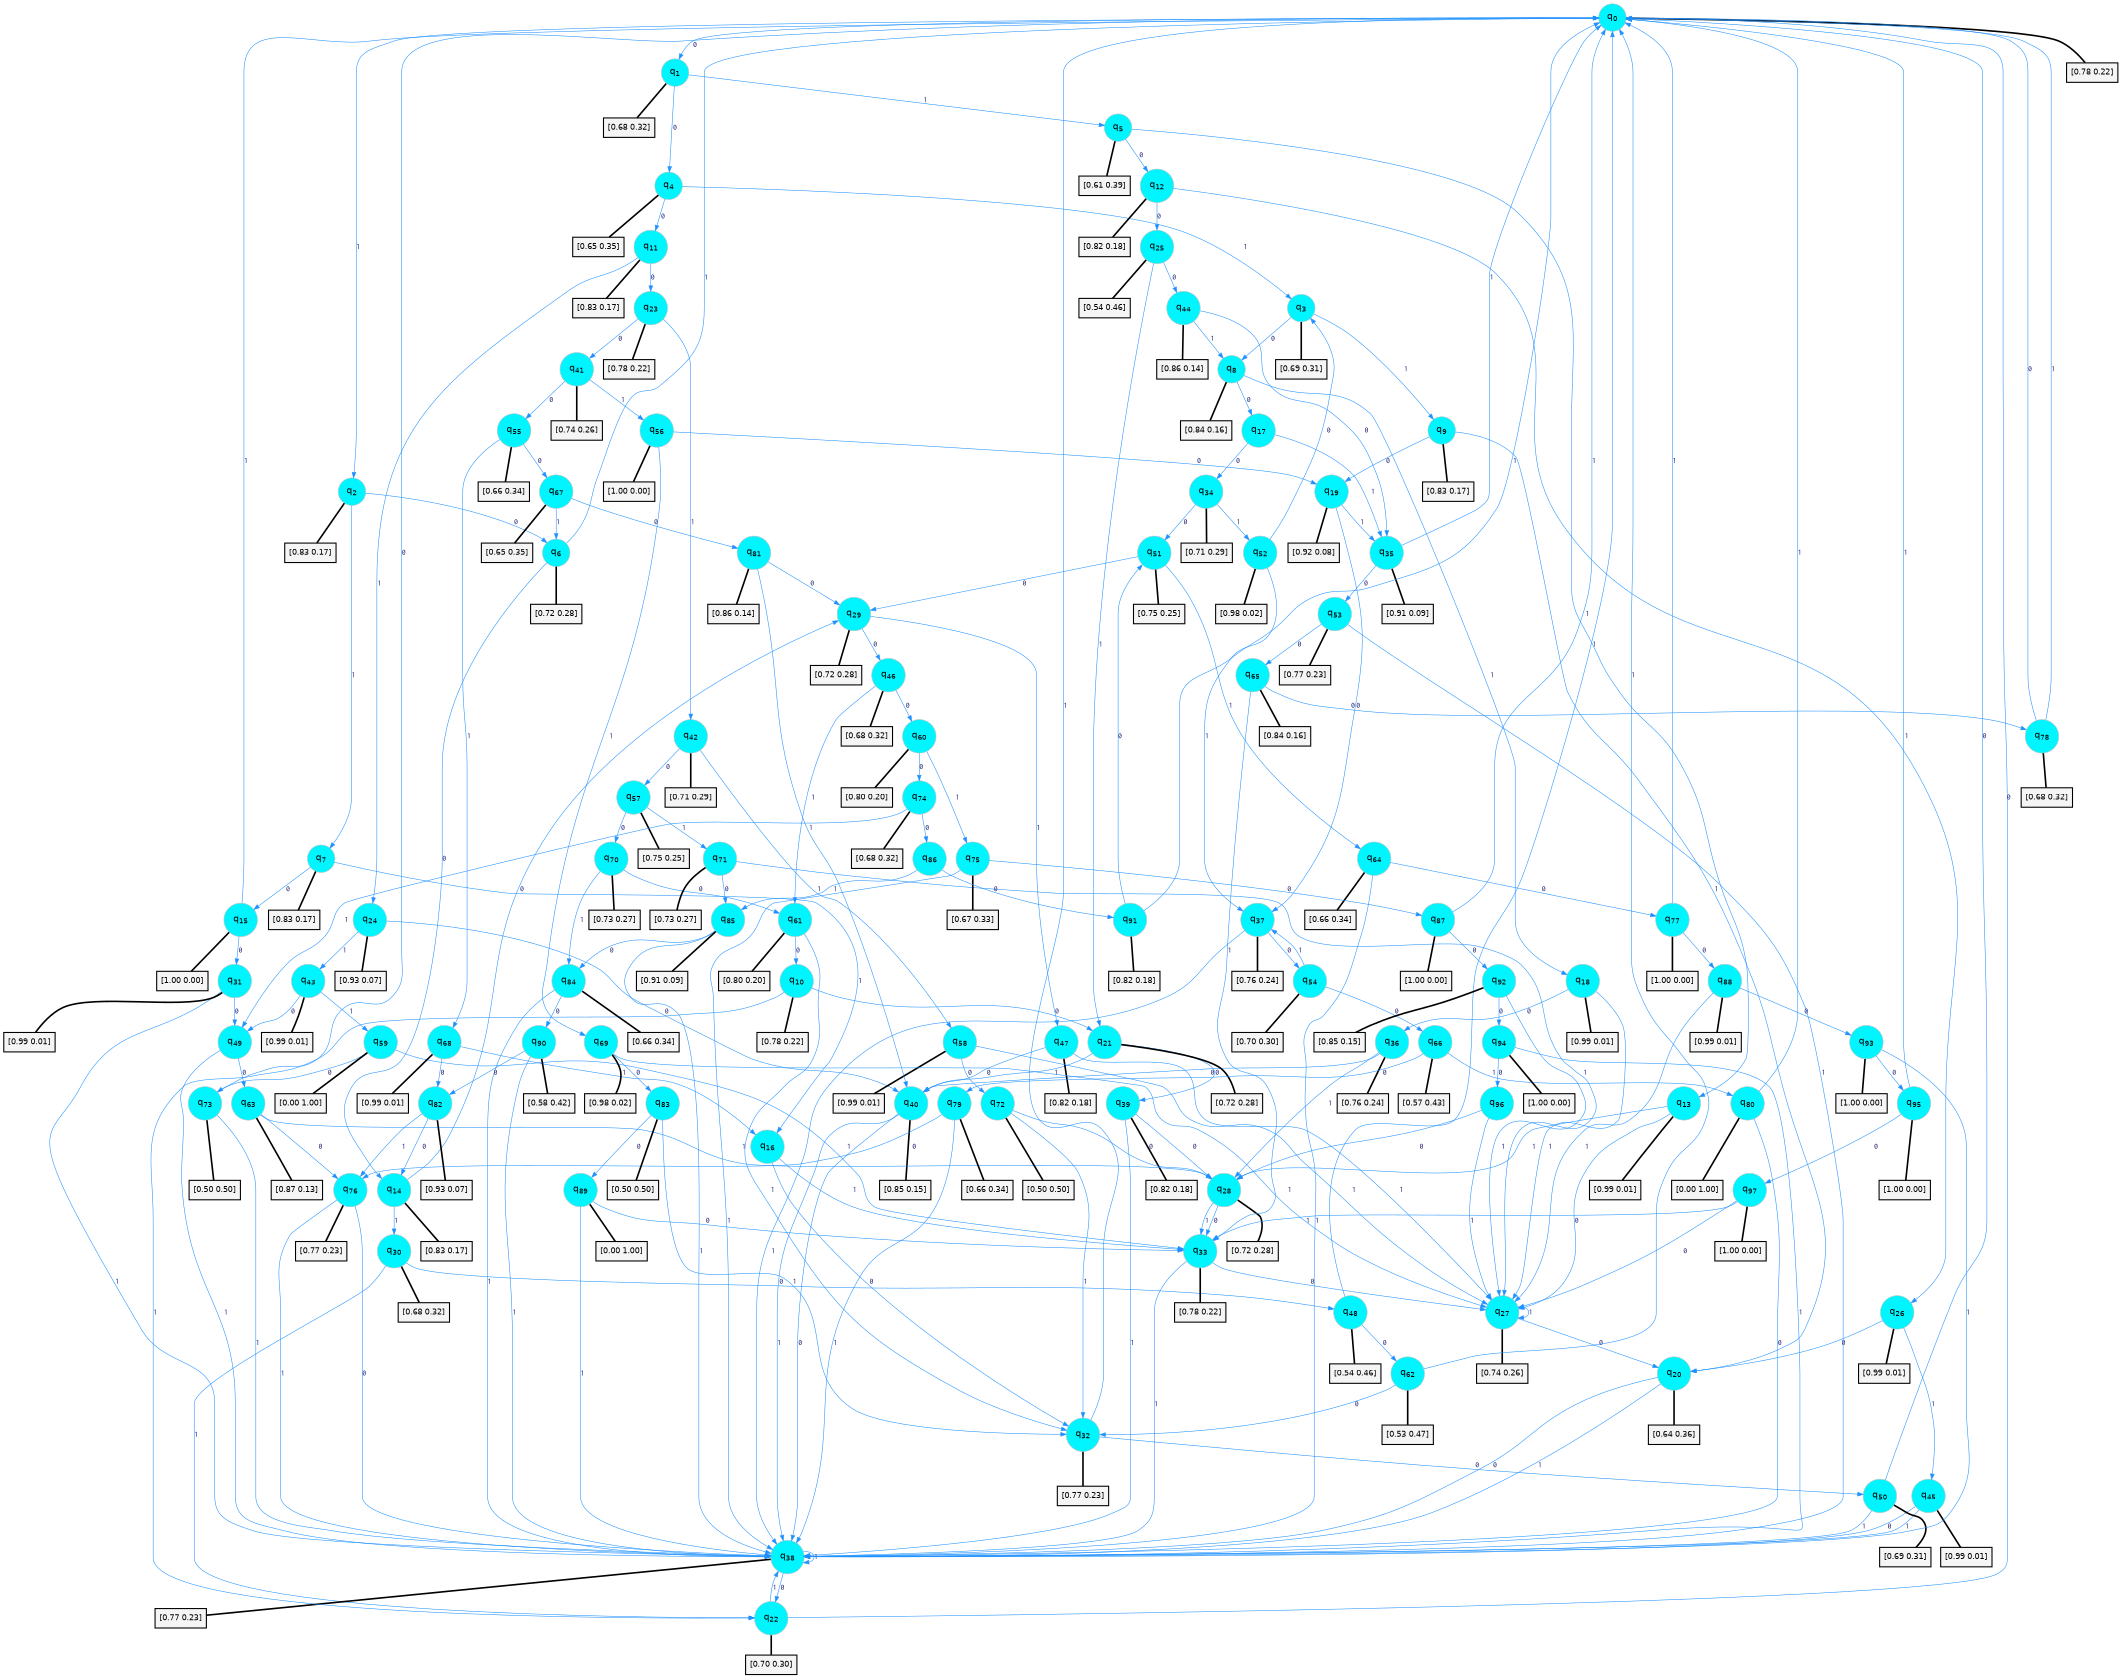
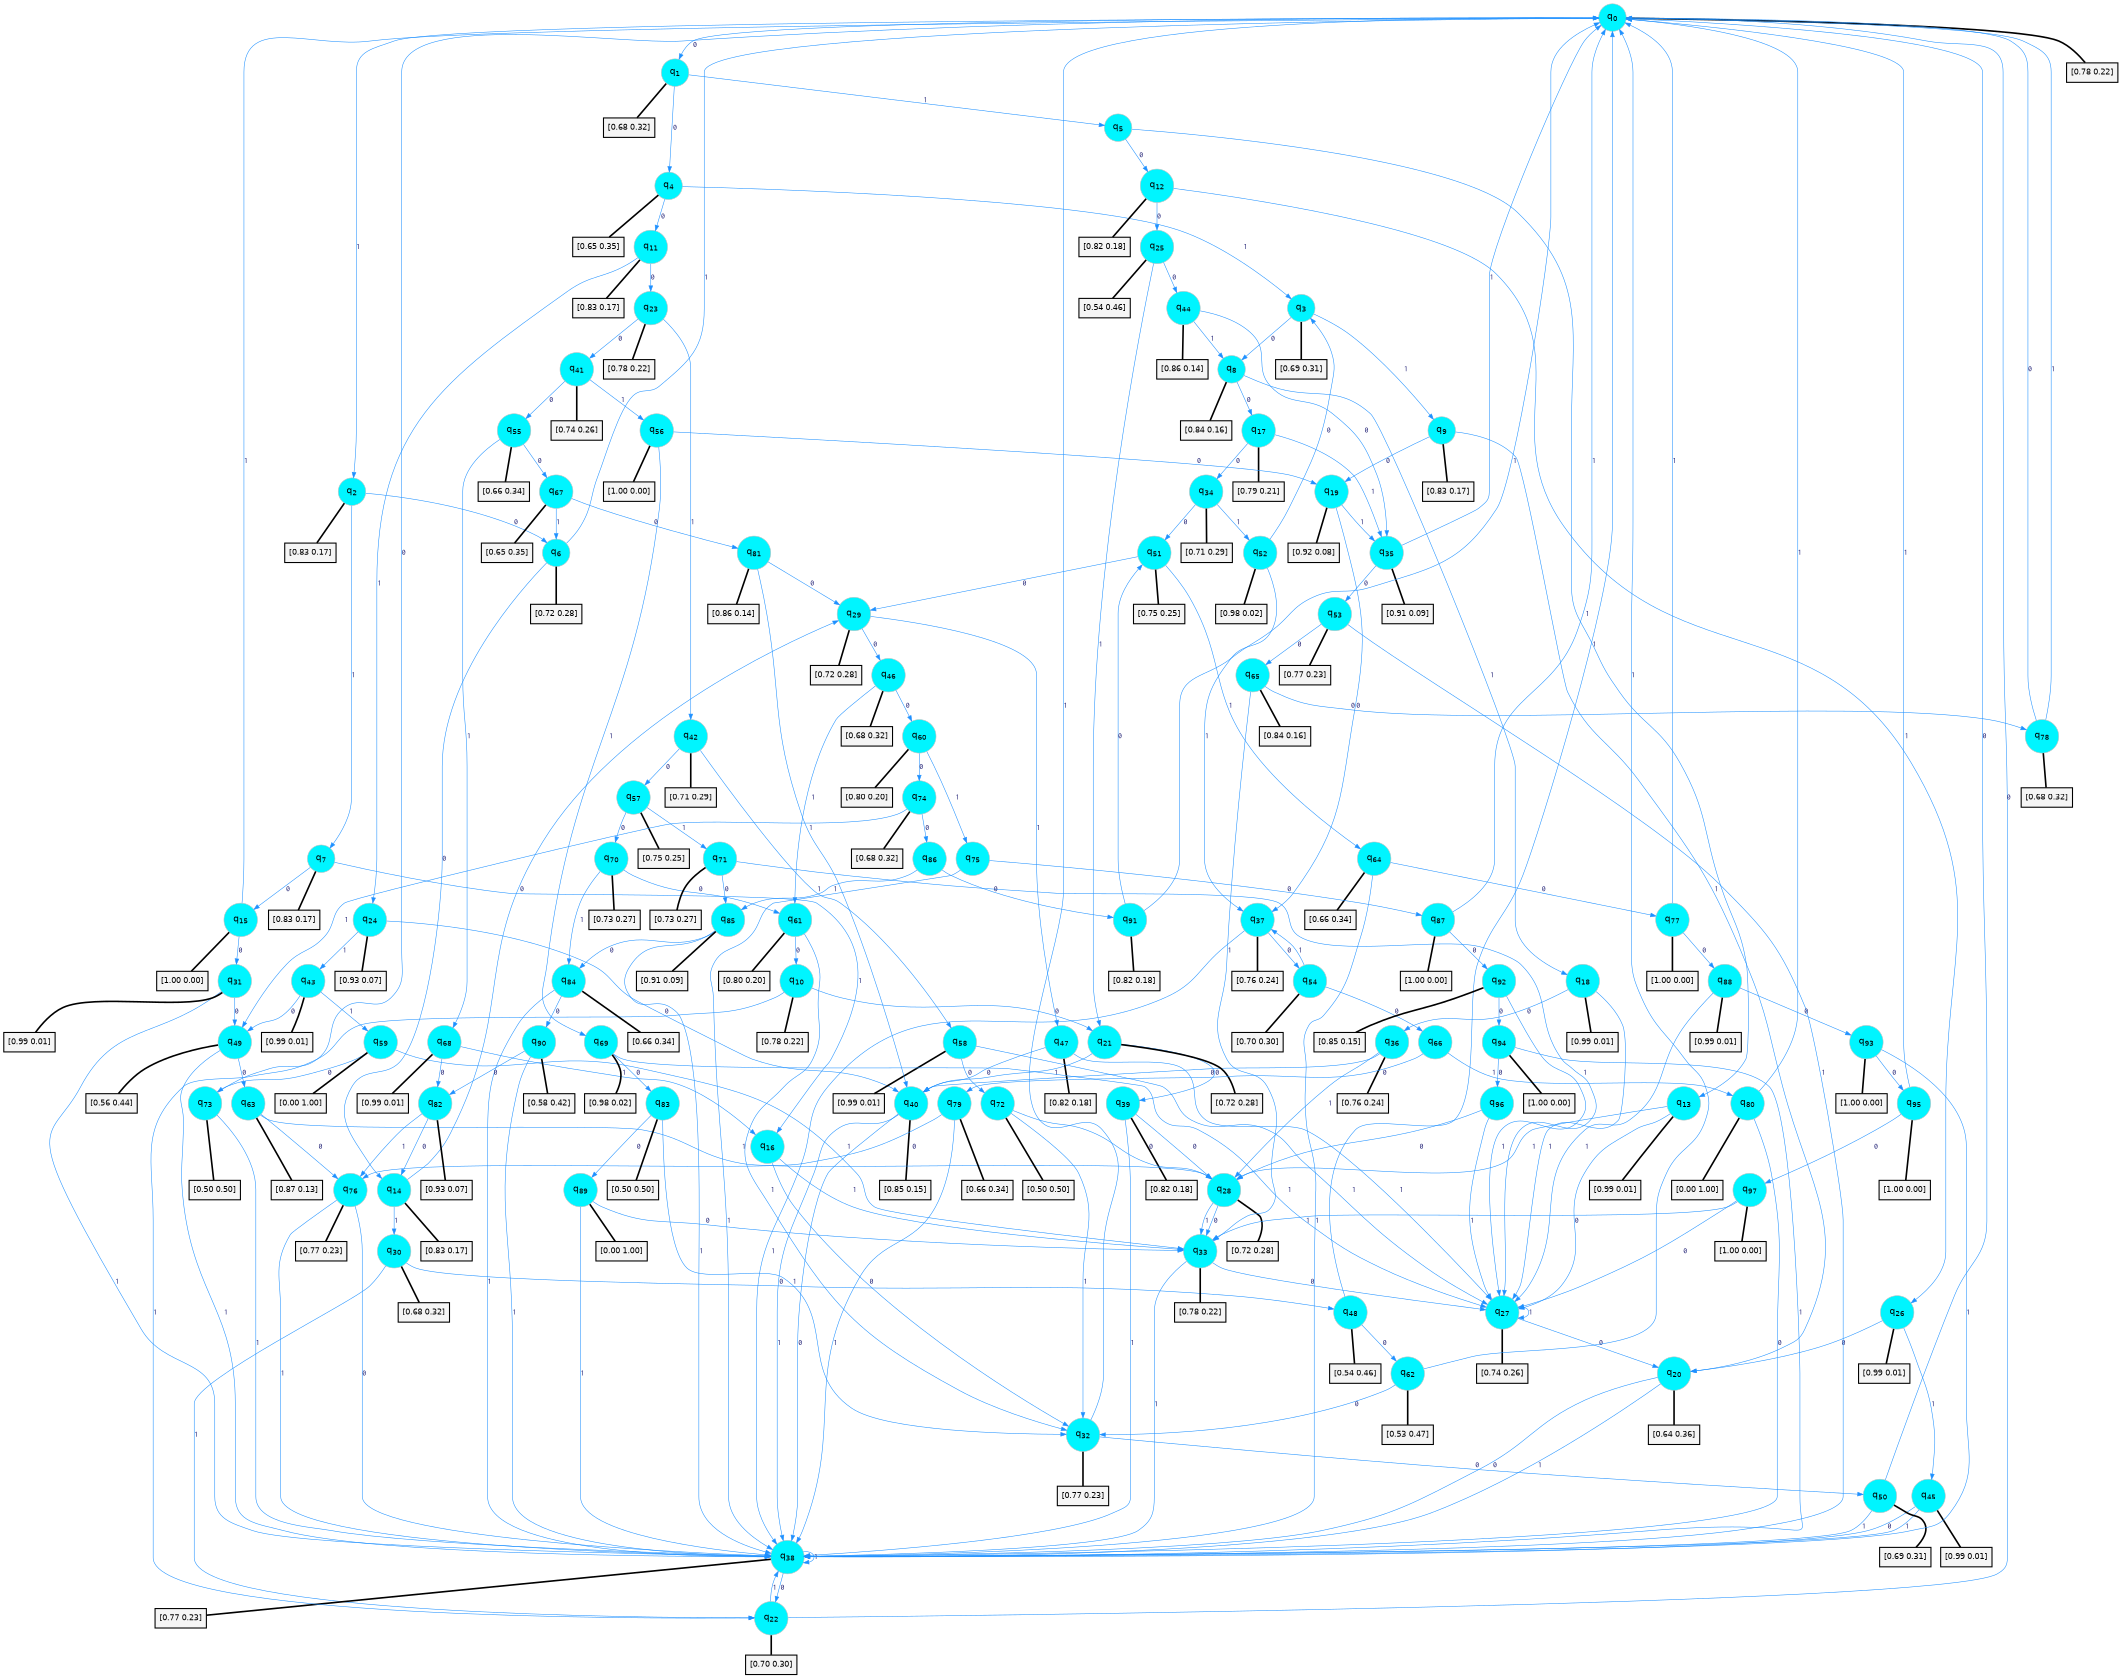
node "[0.61 0.39]": removed
node "[0.79 0.21]": added
node "[0.67 0.33]": removed
node "[0.56 0.44]": added
node "[0.57 0.43]": removed
